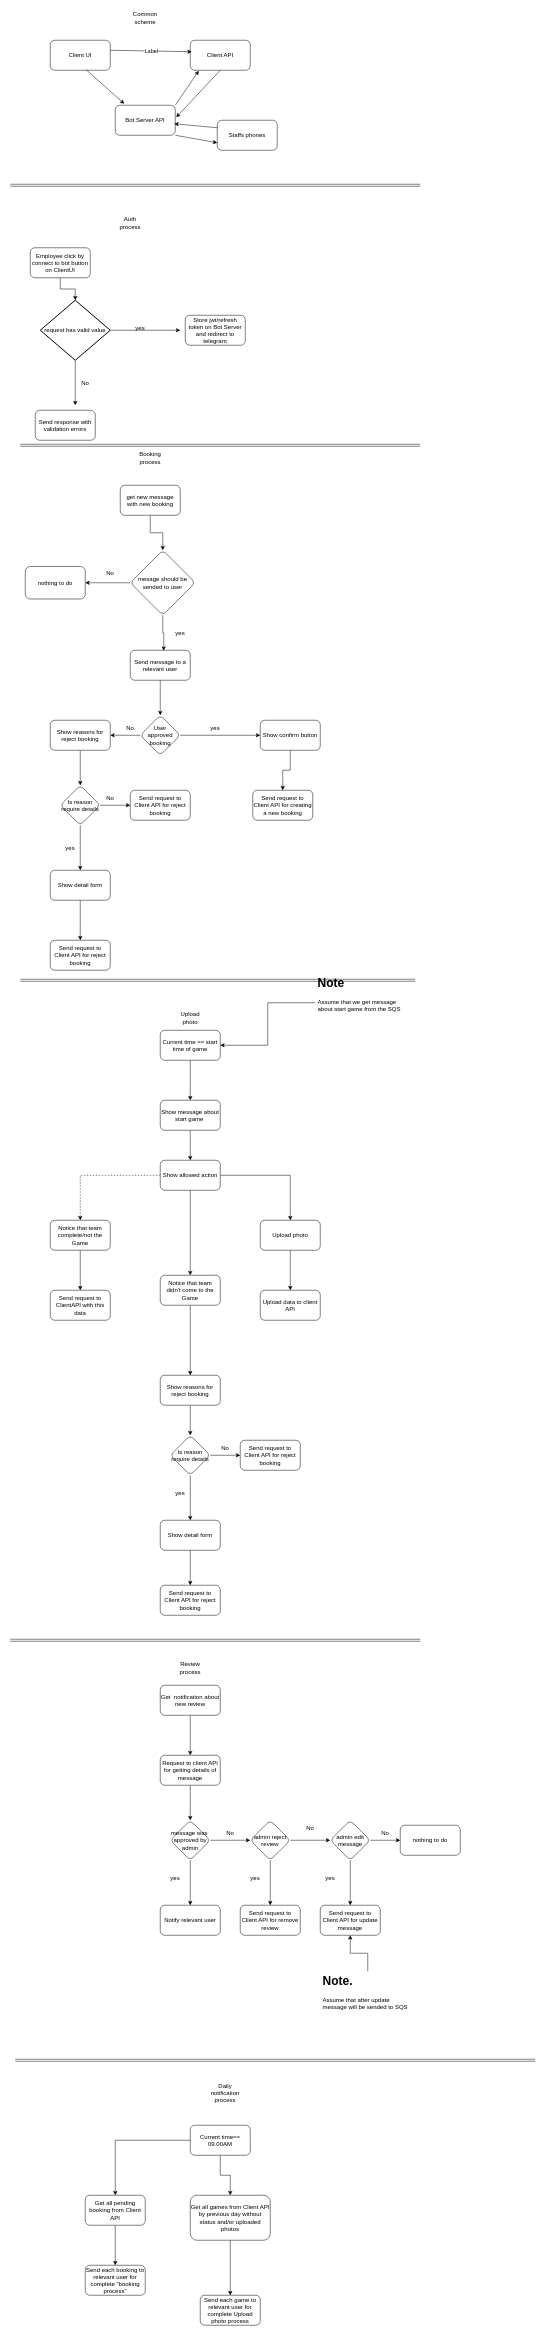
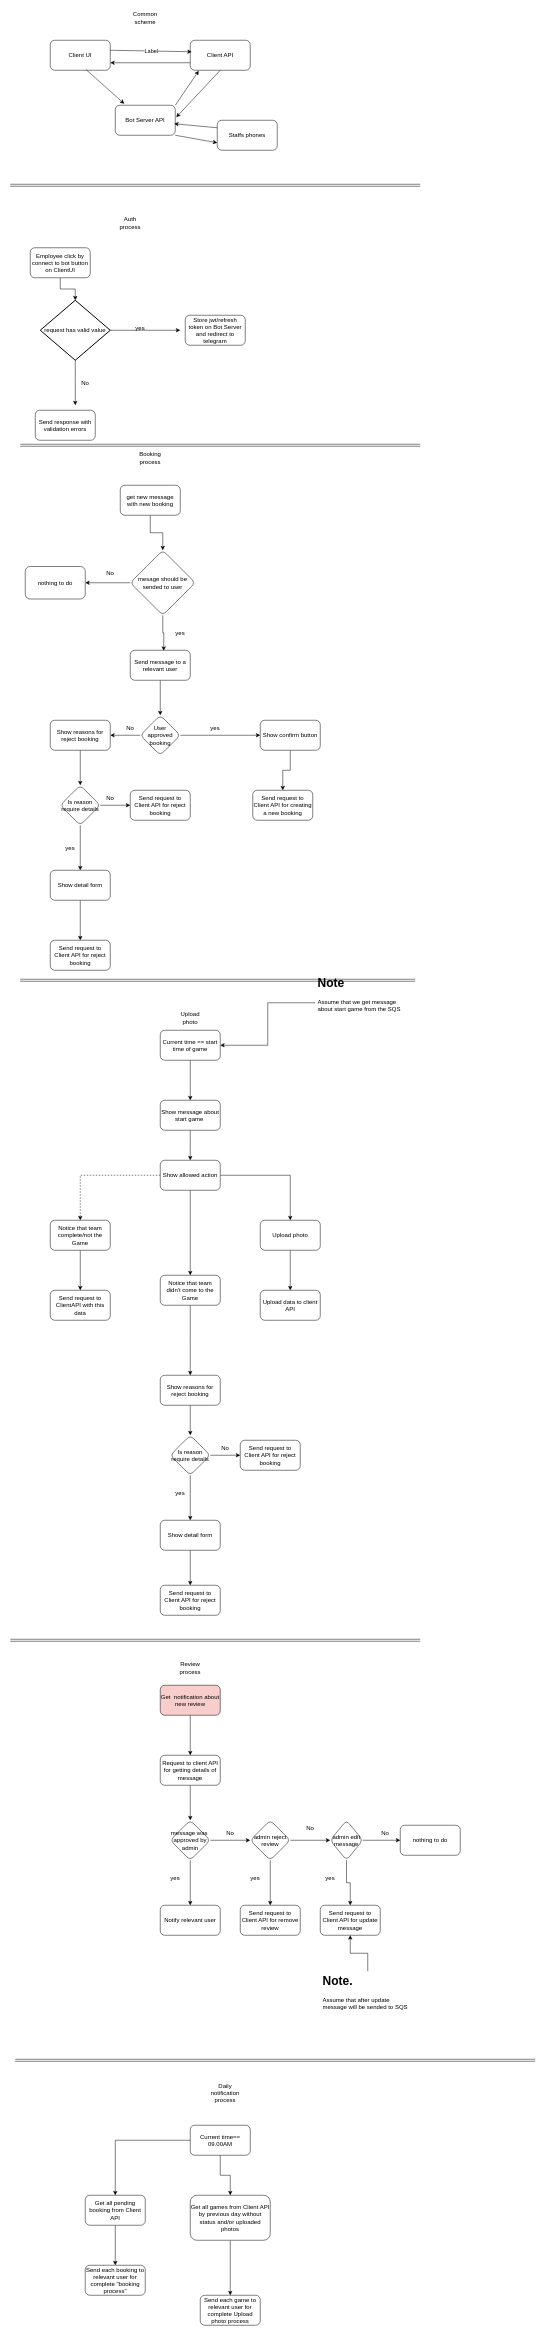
edge "Client API" -> "Client UI": added
node "Get notification about new review": fillcolor #ffffff -> #f8cecc
node "admin edit message": size 40x40 -> 33x40
